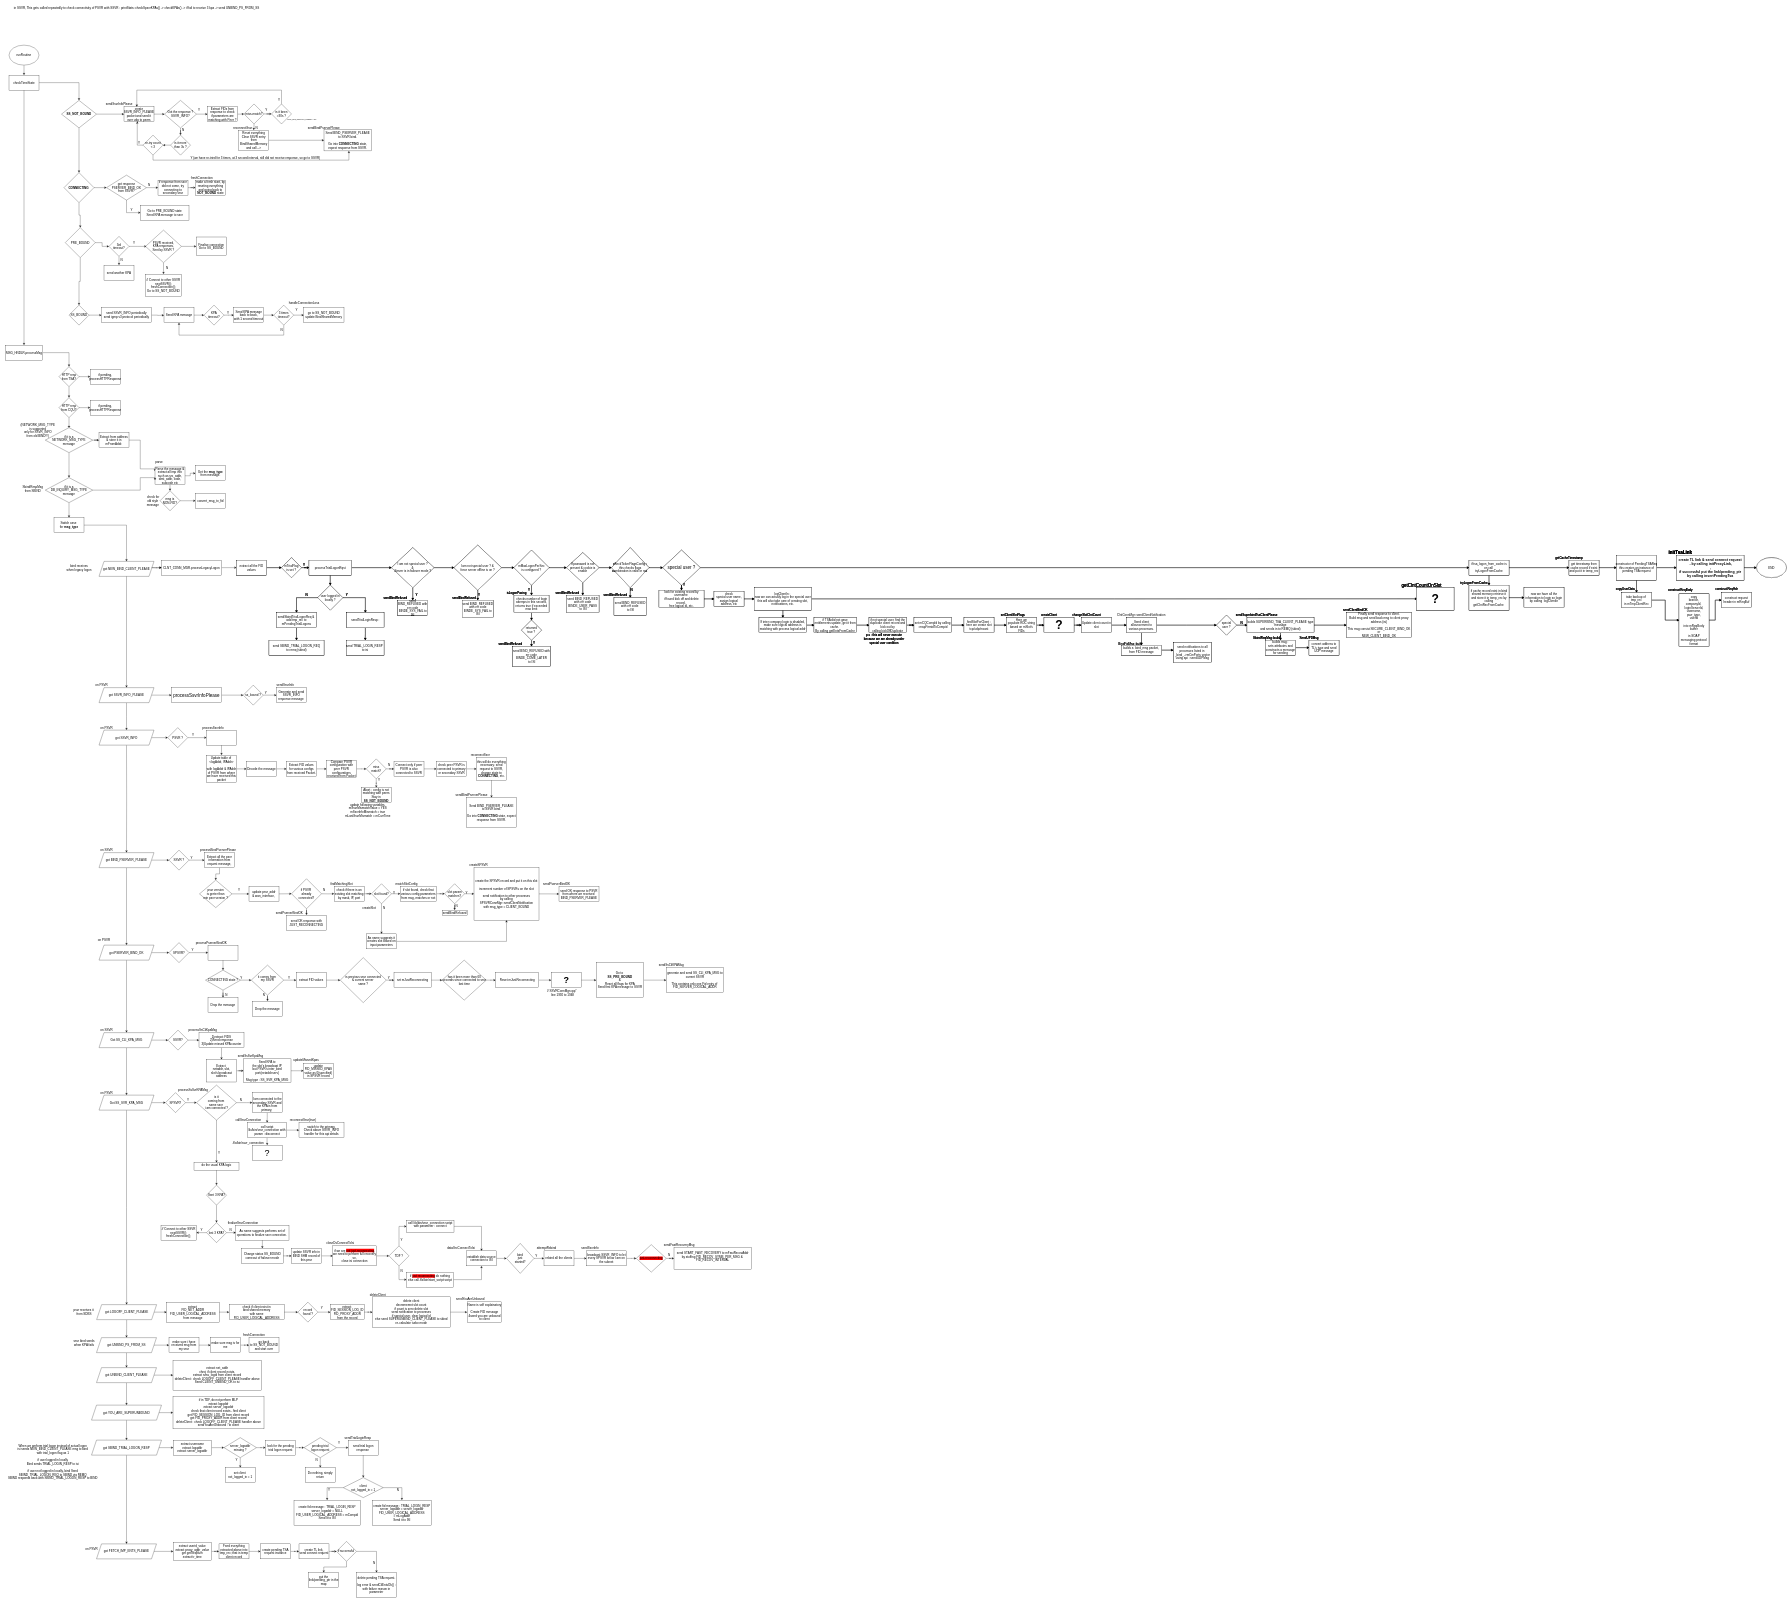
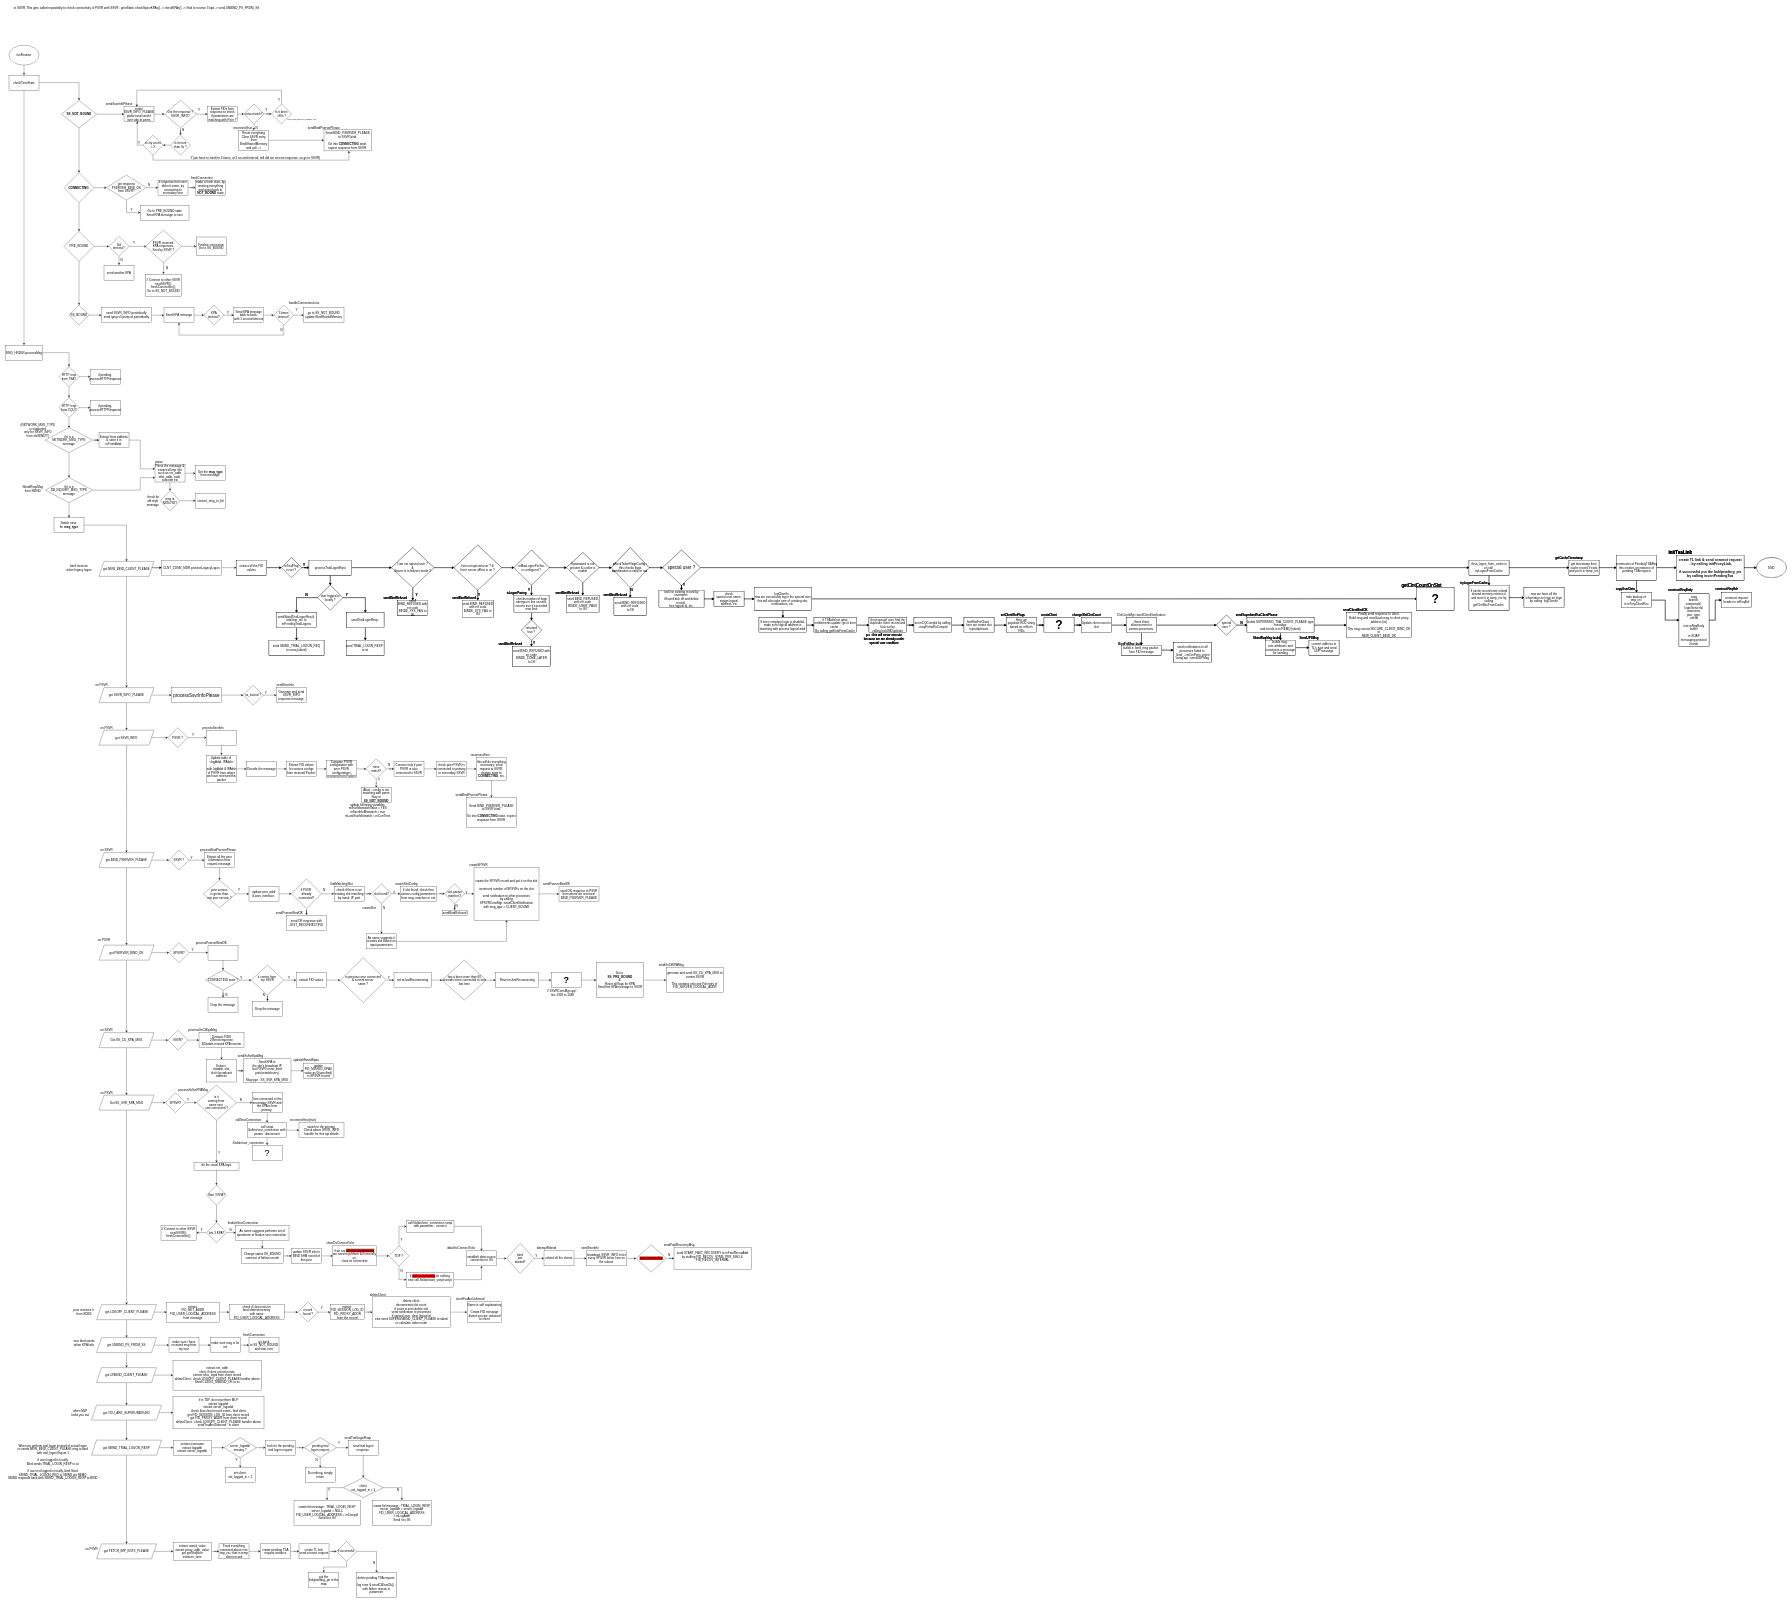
node "PRE_BOUND": moved (80, 243) -> (79, 246)
node "Parse the message & extract all imp info such as src_addr, dest_addr, code, subcode etc": moved (170, 476) -> (170, 473)
node "psvr version is greter than min psvr version ?": moved (216, 894) -> (219, 894)
node "when MLP kicks you out": added
